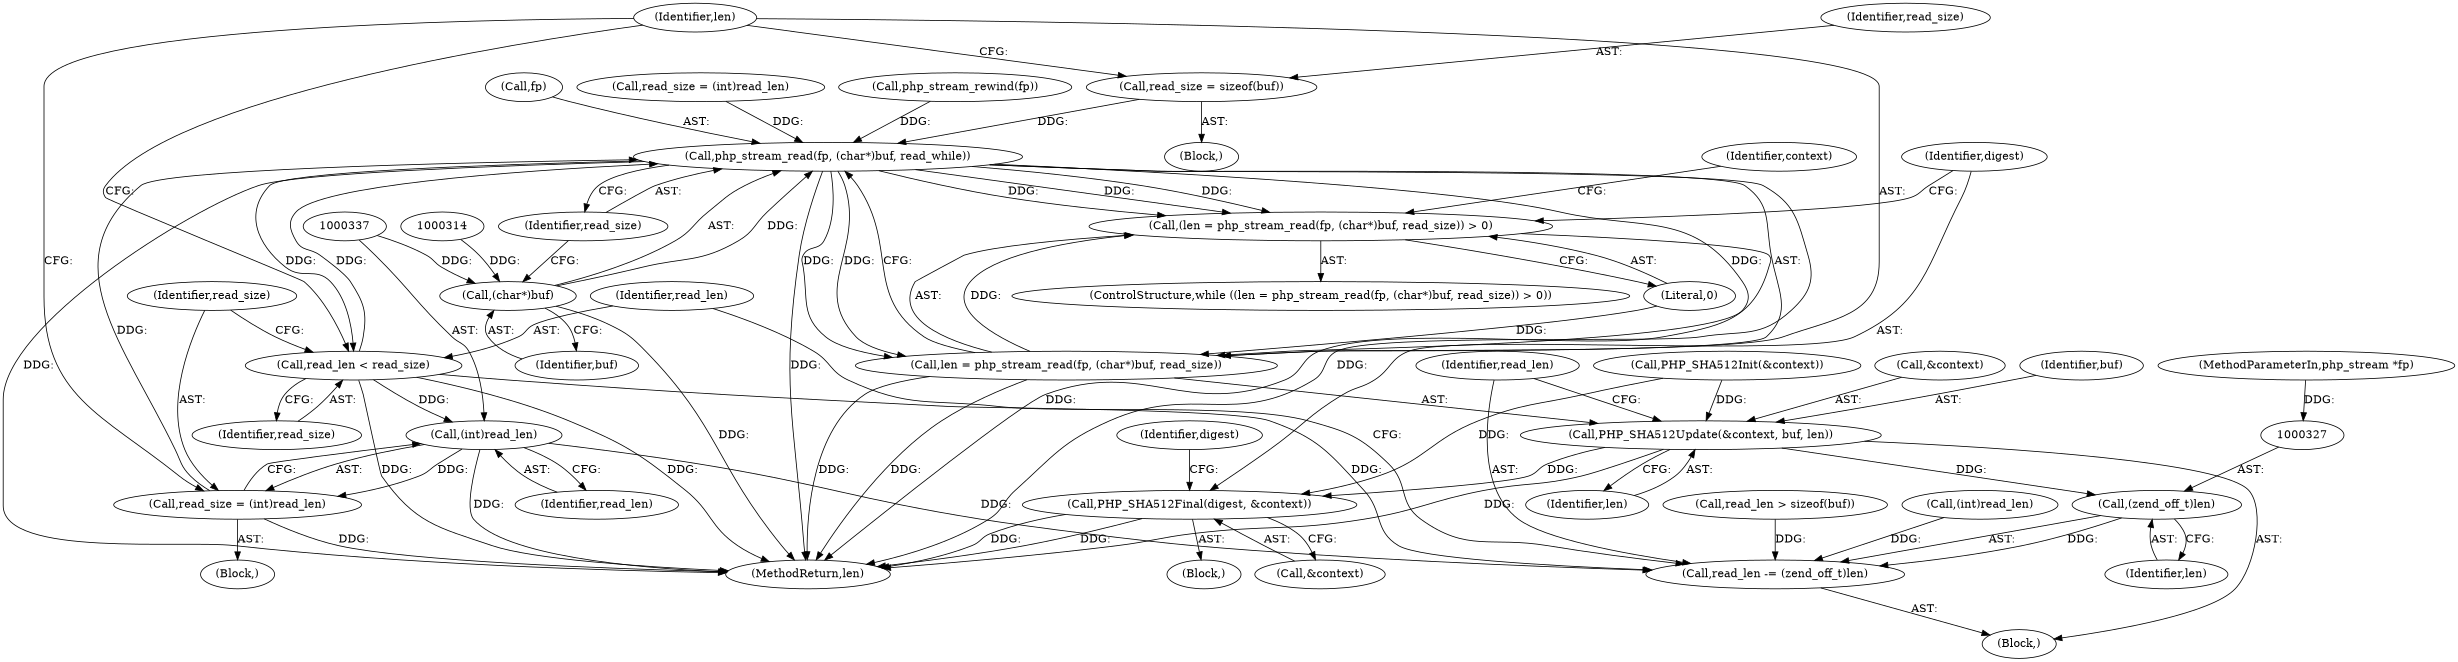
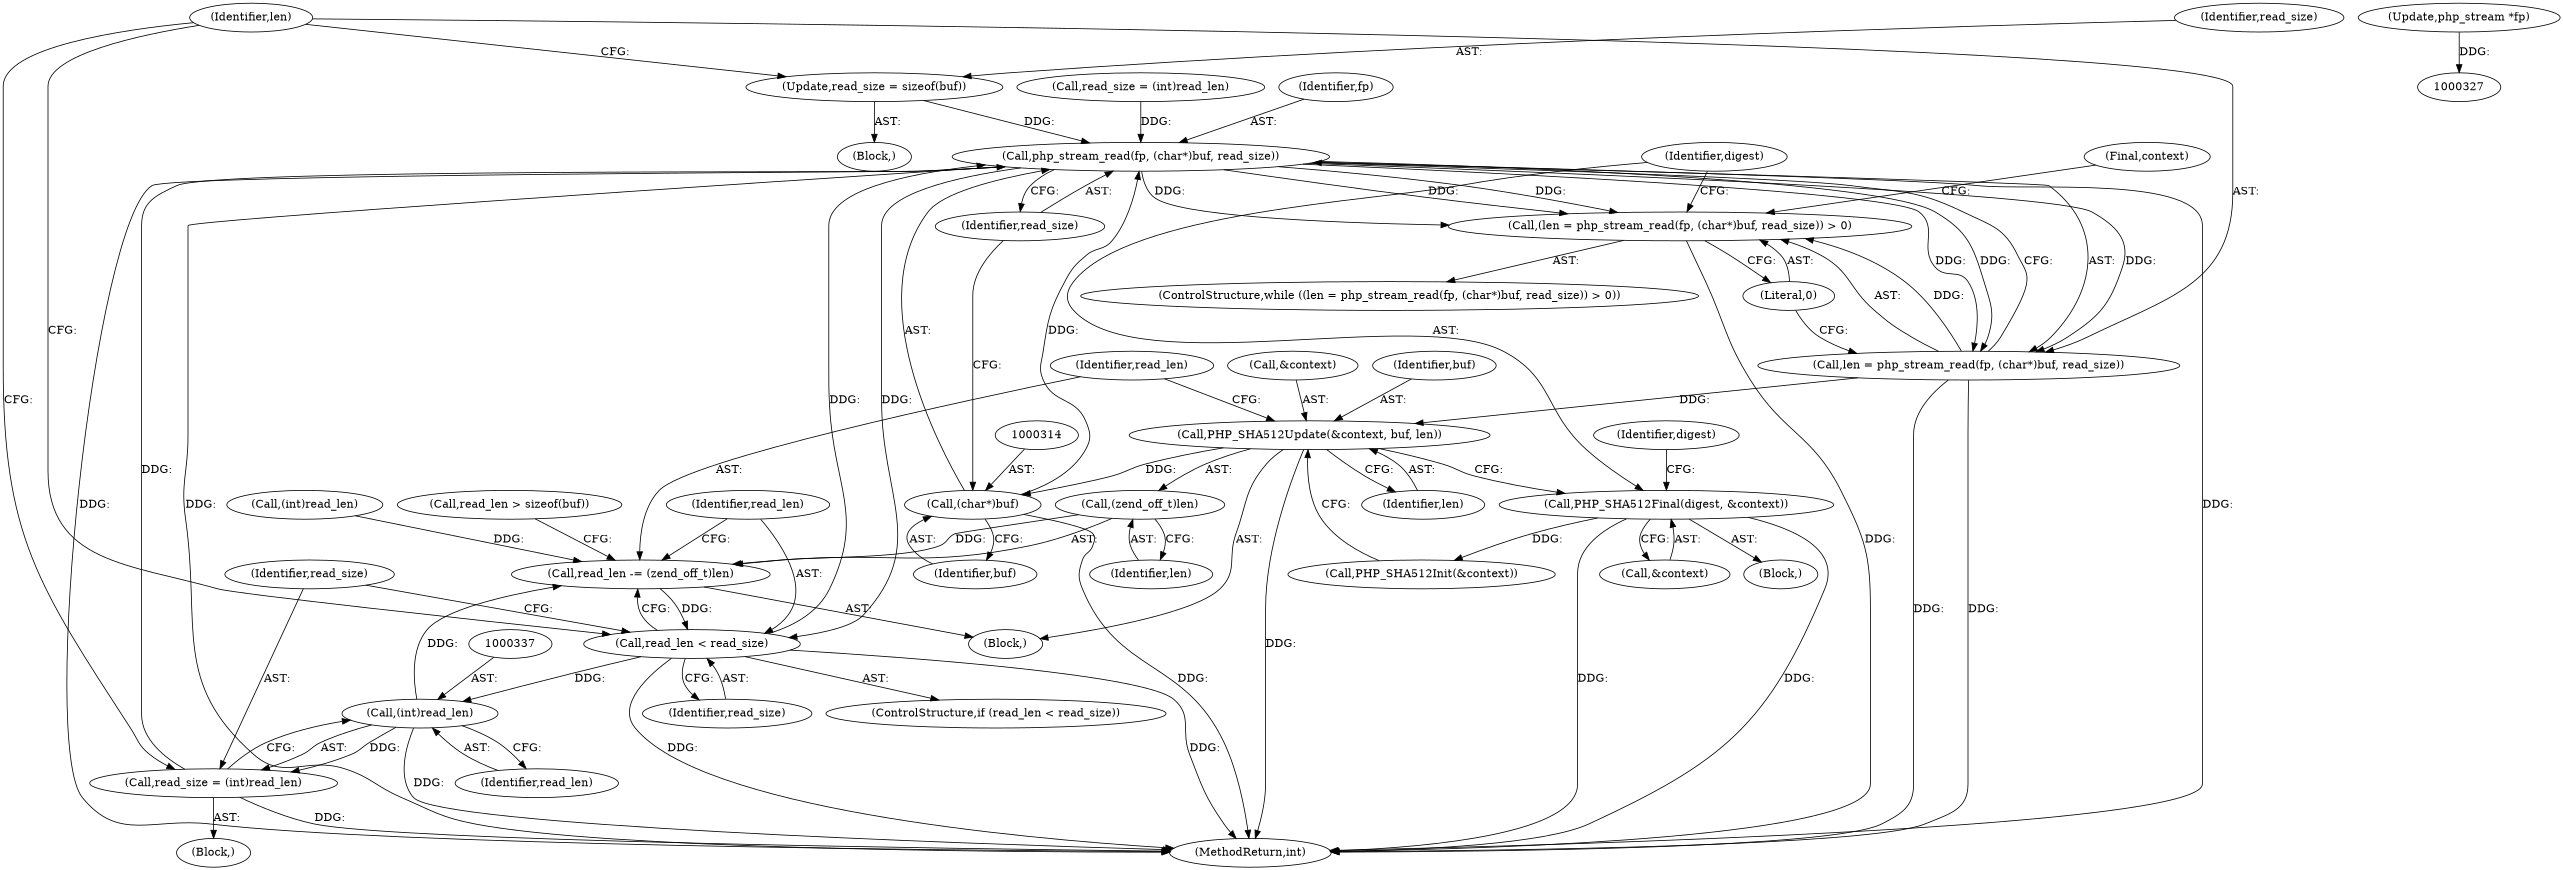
node "(Call,fp)": label "(Call,fp)" -> "(Identifier,fp)"
node "(Call,php_stream_rewind(fp))": removed
node "(Call,read_size = sizeof(buf))": label "(Call,read_size = sizeof(buf))" -> "(Update,read_size = sizeof(buf))"
node "(Call,php_stream_read(fp, (char*)buf, read_while))": label "(Call,php_stream_read(fp, (char*)buf, read_while))" -> "(Call,php_stream_read(fp, (char*)buf, read_size))"
node "(Identifier,context)": label "(Identifier,context)" -> "(Final,context)"
edge "1000337" -> "(Call,(char*)buf)": now "(Call,PHP_SHA512Update(&context, buf, len))" -> "(Call,(char*)buf)"
edge "1000314" -> "(Call,(char*)buf)": label "DDG: " -> "AST: "
edge "(Literal,0)" -> "(Call,len = php_stream_read(fp, (char*)buf, read_size))": label "DDG: " -> "CFG: "
node "(MethodParameterIn,php_stream *fp)": label "(MethodParameterIn,php_stream *fp)" -> "(Update,php_stream *fp)"
edge "(Call,len = php_stream_read(fp, (char*)buf, read_size))" -> "(Call,PHP_SHA512Update(&context, buf, len))": label "AST: " -> "DDG: "
edge "(Call,PHP_SHA512Init(&context))" -> "(Call,PHP_SHA512Update(&context, buf, len))": label "DDG: " -> "CFG: "
edge "(Call,PHP_SHA512Init(&context))" -> "(Call,PHP_SHA512Final(digest, &context))": reversed
edge "1000327" -> "(Call,(zend_off_t)len)": removed, label "AST:"
edge "(Call,read_len < read_size)" -> "(Call,read_len -= (zend_off_t)len)": label "DDG: " -> "CFG: "
edge "(Call,PHP_SHA512Update(&context, buf, len))" -> "(Call,PHP_SHA512Final(digest, &context))": label "DDG: " -> "CFG: "
edge "(Call,PHP_SHA512Update(&context, buf, len))" -> "(Call,(zend_off_t)len)": label "DDG: " -> "AST: "
edge "(Call,read_len > sizeof(buf))" -> "(Call,read_len -= (zend_off_t)len)": label "DDG: " -> "CFG: "
node "(MethodReturn,len)": label "(MethodReturn,len)" -> "(MethodReturn,int)"
edge "(Call,read_len -= (zend_off_t)len)" -> "(Call,read_len < read_size)": added, label "DDG:"
node "(ControlStructure,if (read_len < read_size))": added
